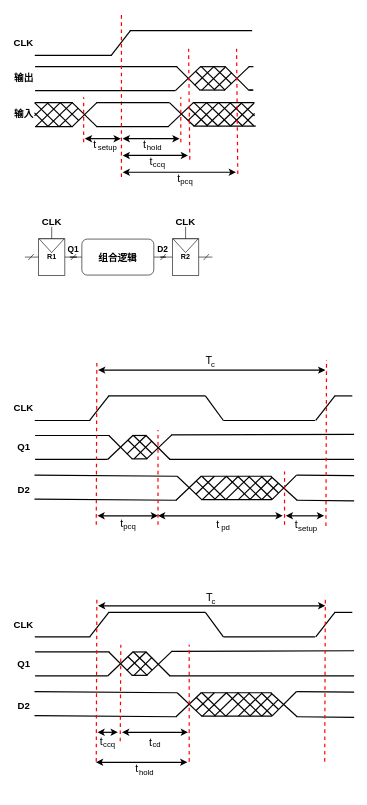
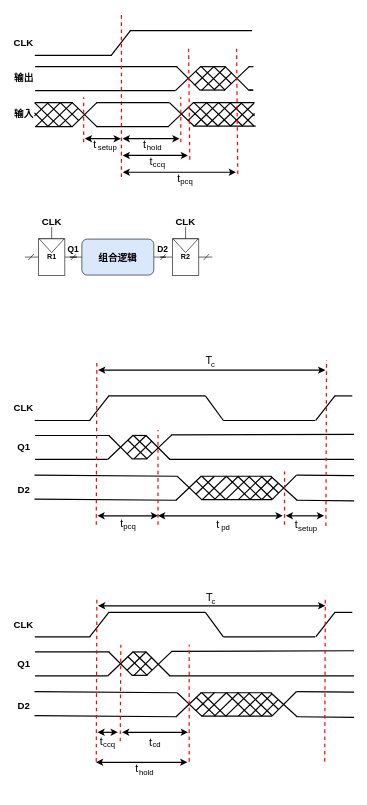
node "组合逻辑": fillcolor #ffffff -> #dae8fc
